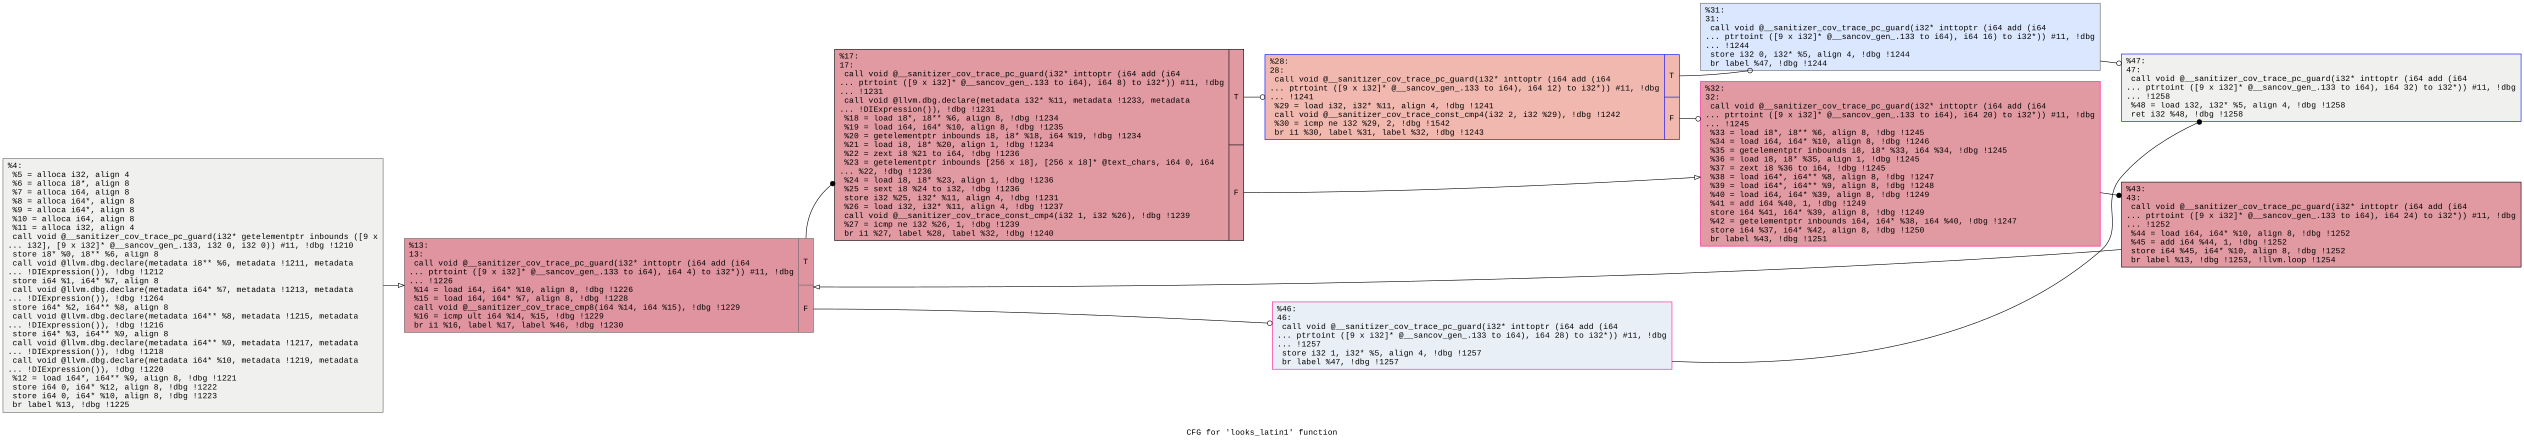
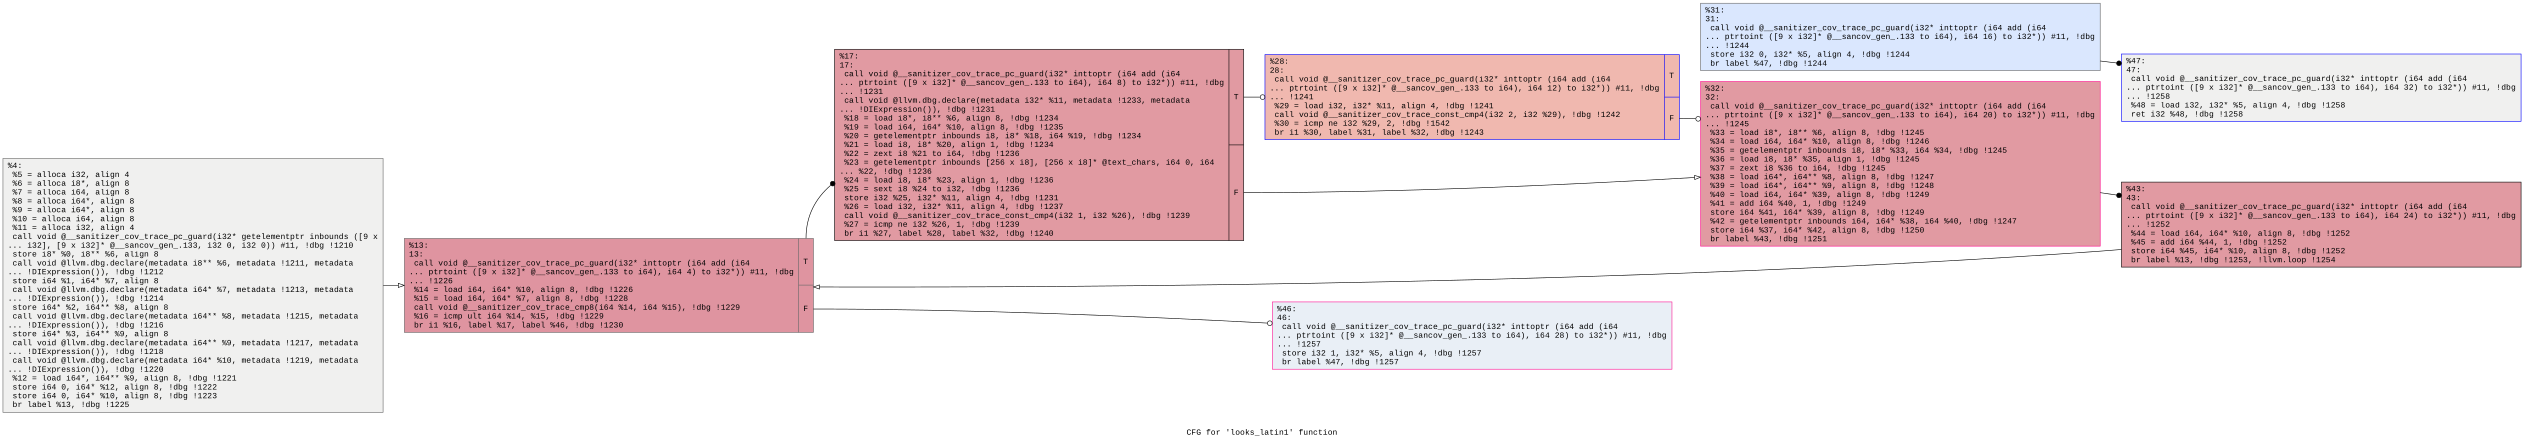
edge "%31:" -> "%47:": arrowhead odot -> dot
edge "%28:" -> "%31:": removed
node "%4:": text "... !DIExpression()), !dbg !1264" -> "... !DIExpression()), !dbg !1214"
edge "%46:" -> "%47:": removed
